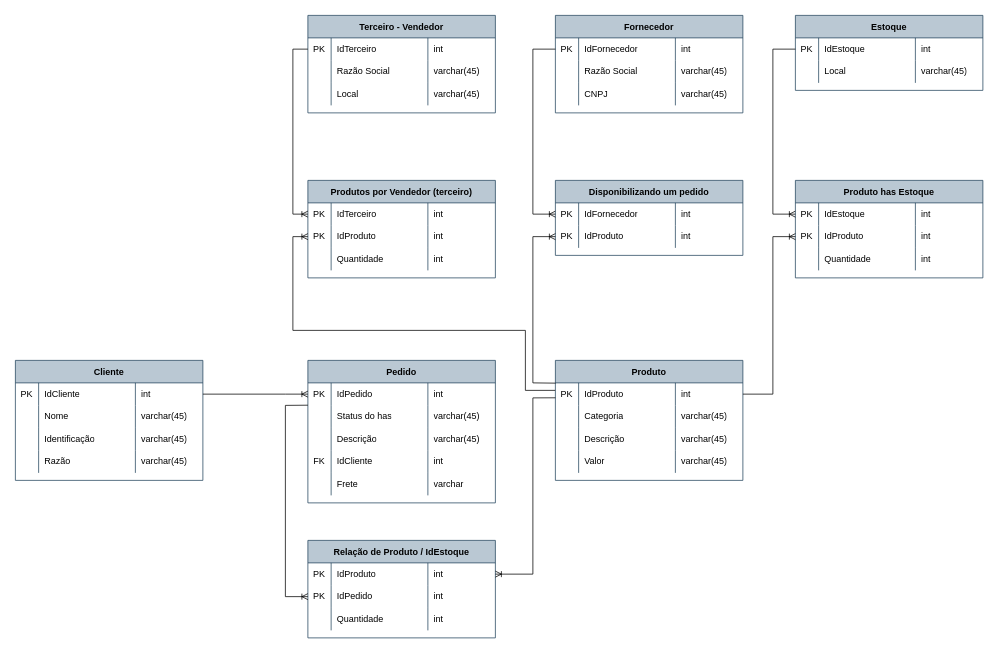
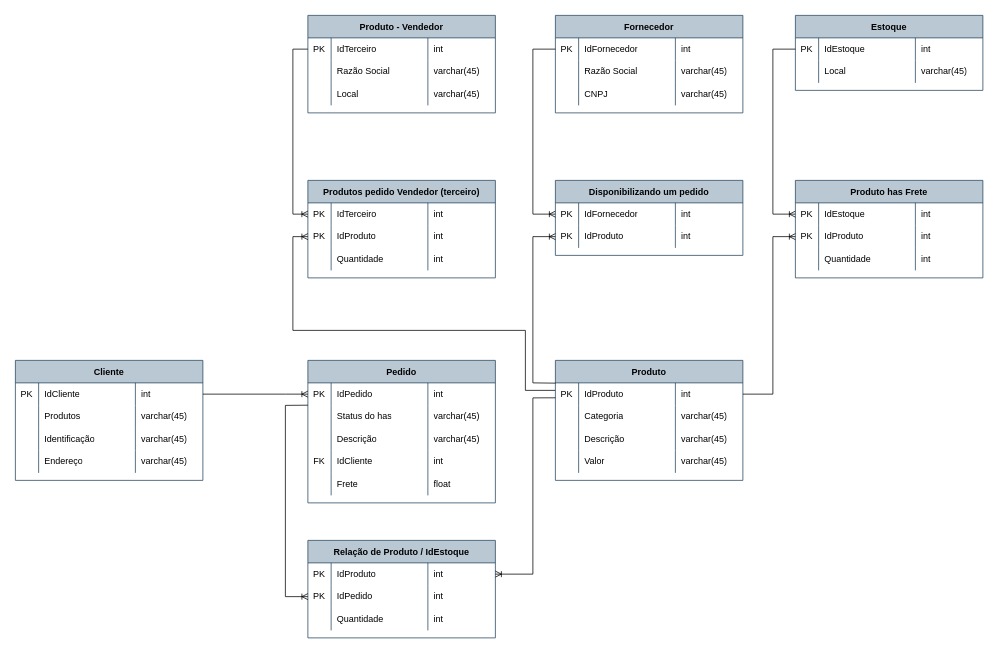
node "Terceiro - Vendedor": label "Terceiro - Vendedor" -> "Produto - Vendedor"
node "Produtos por Vendedor (terceiro)": label "Produtos por Vendedor (terceiro)" -> "Produtos pedido Vendedor (terceiro)"
node "Produto has Estoque": label "Produto has Estoque" -> "Produto has Frete"
node "Nome": label "Nome" -> "Produtos"
node "Razão": label "Razão" -> "Endereço"
node "varchar": label "varchar" -> "float"
